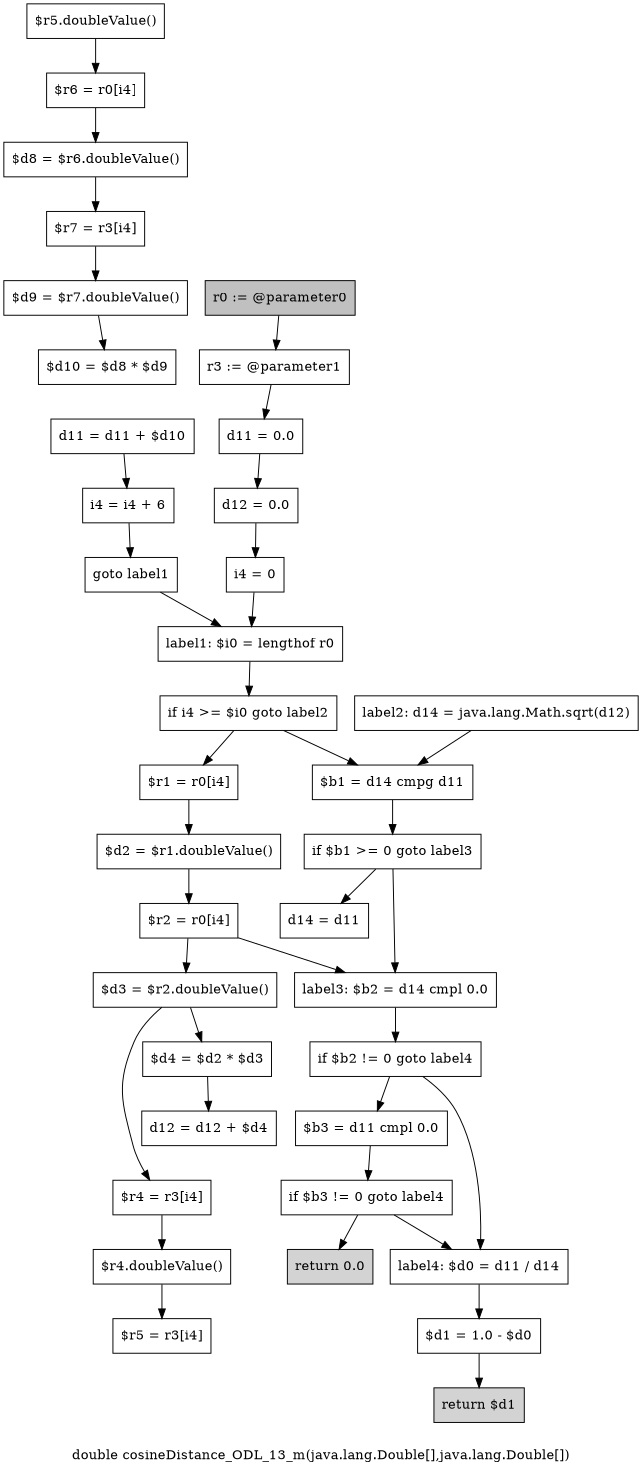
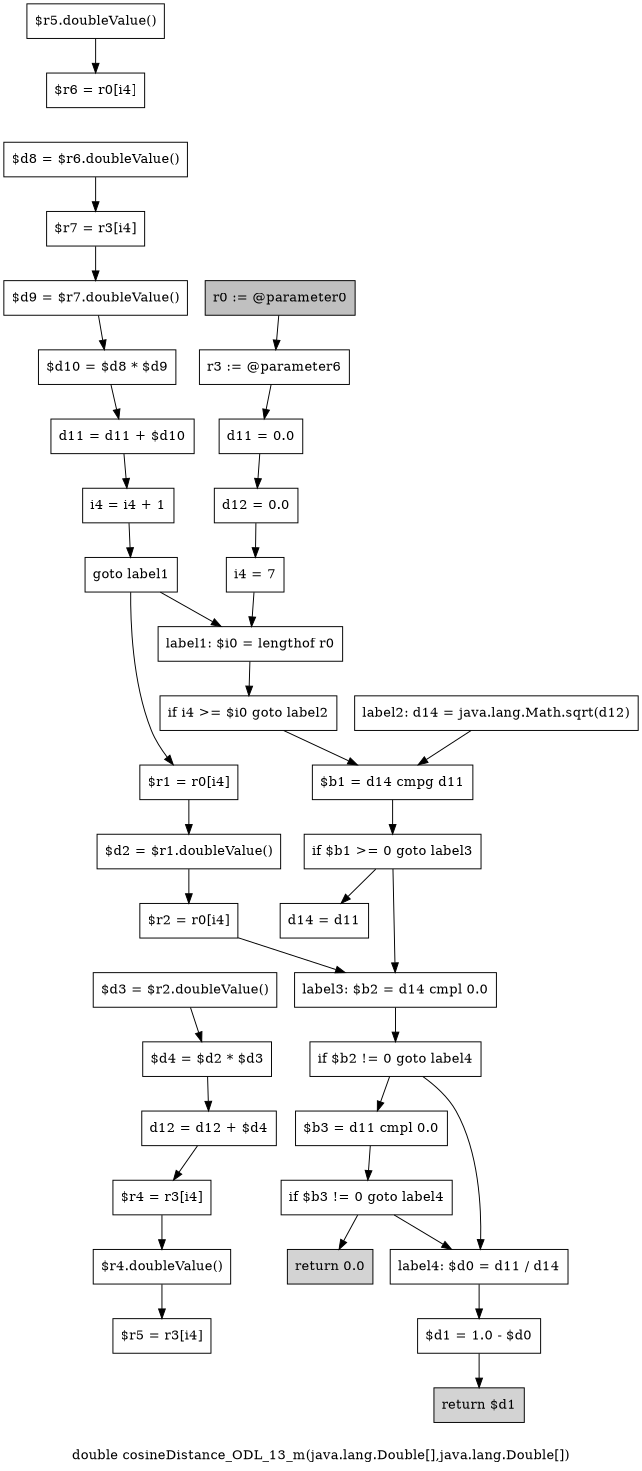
edge "$r6 = r0[i4]" -> "$d8 = $r6.doubleValue()": removed
node "r3 := @parameter1": label "r3 := @parameter1" -> "r3 := @parameter6"
edge "$d10 = $d8 * $d9" -> "d11 = d11 + $d10": added
node "i4 = i4 + 6": label "i4 = i4 + 6" -> "i4 = i4 + 1"
node "i4 = 0": label "i4 = 0" -> "i4 = 7"
edge "if i4 >= $i0 goto label2" -> "$r1 = r0[i4]": now "goto label1" -> "$r1 = r0[i4]"
edge "$r2 = r0[i4]" -> "$d3 = $r2.doubleValue()": removed
edge "$d3 = $r2.doubleValue()" -> "$r4 = r3[i4]": now "d12 = d12 + $d4" -> "$r4 = r3[i4]"
